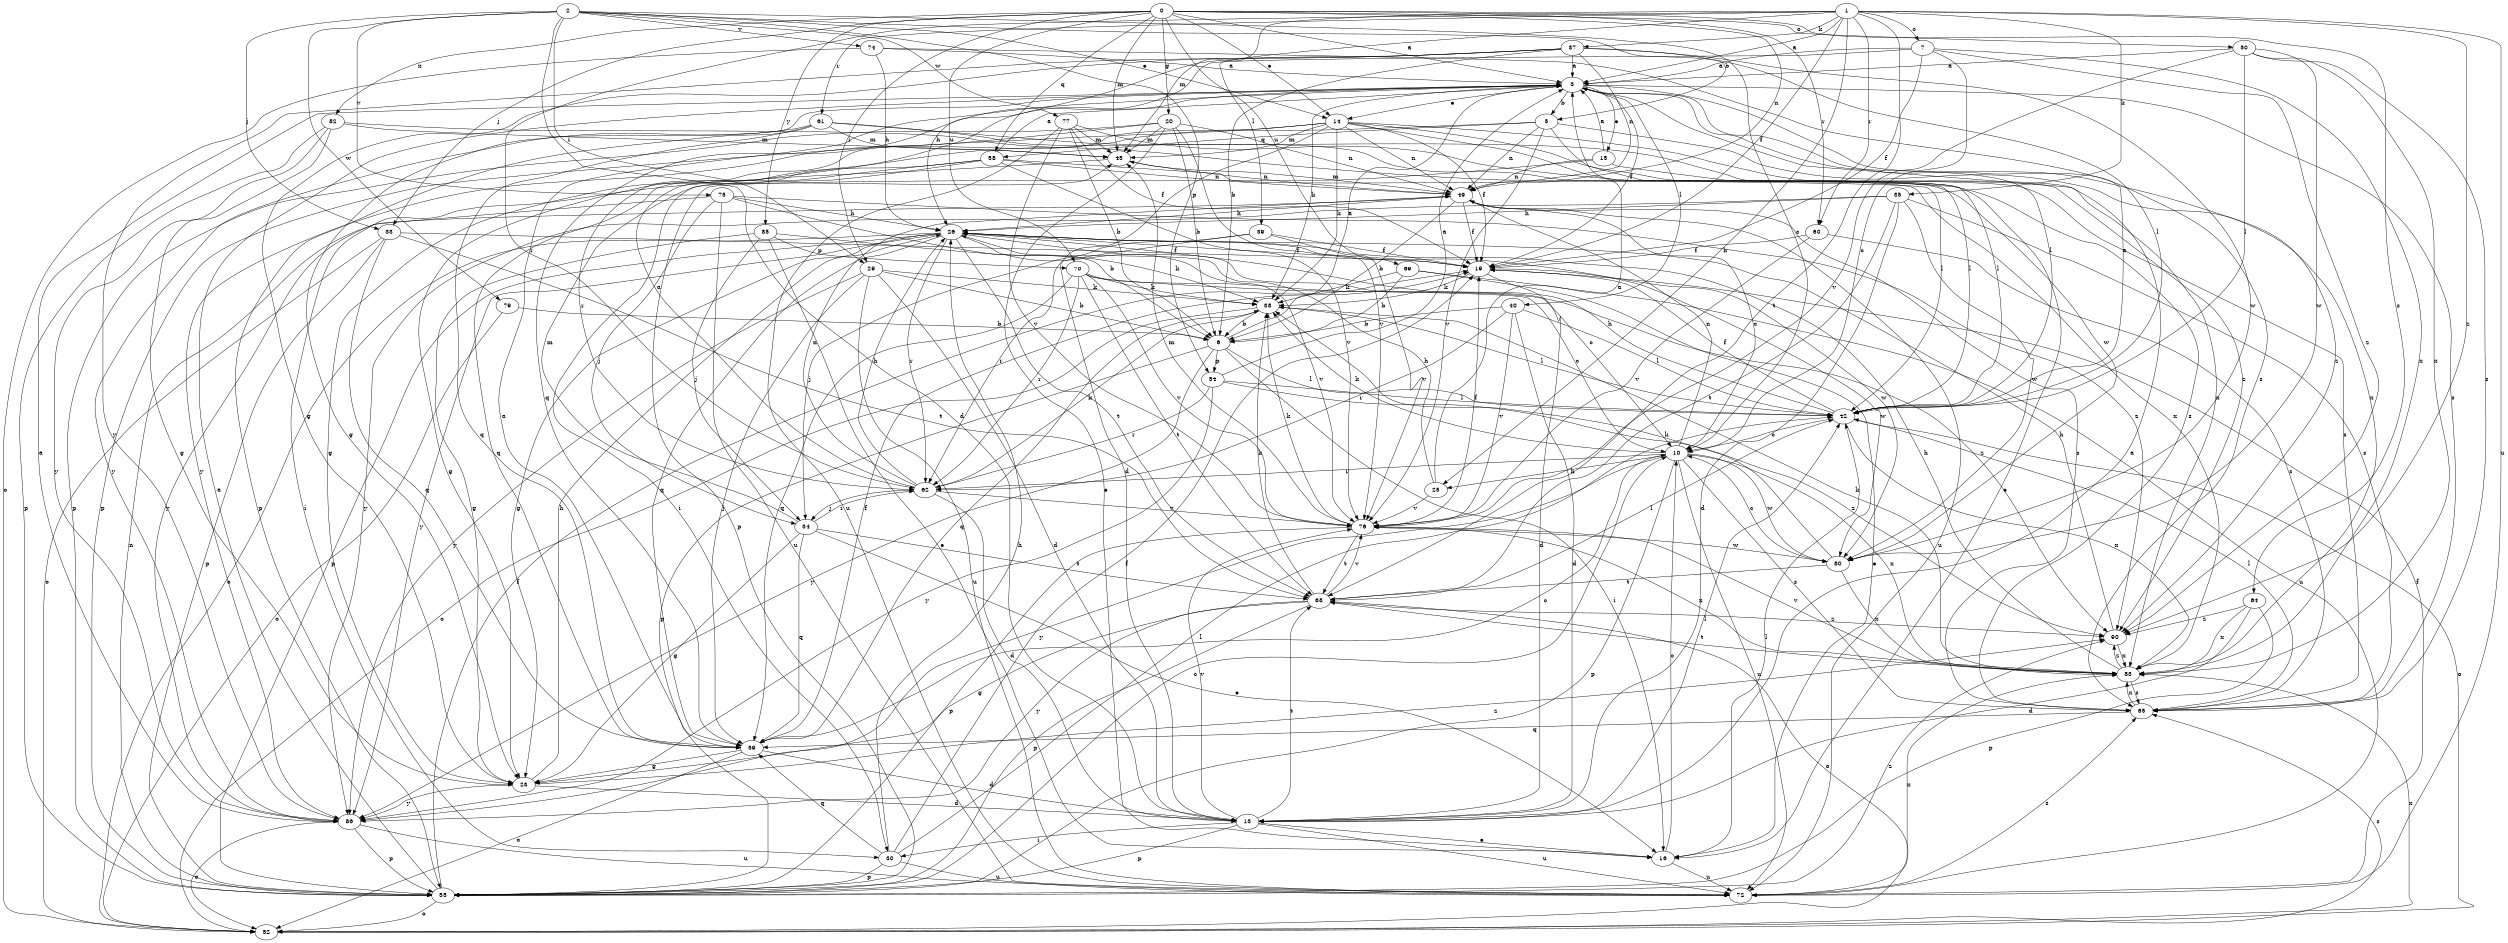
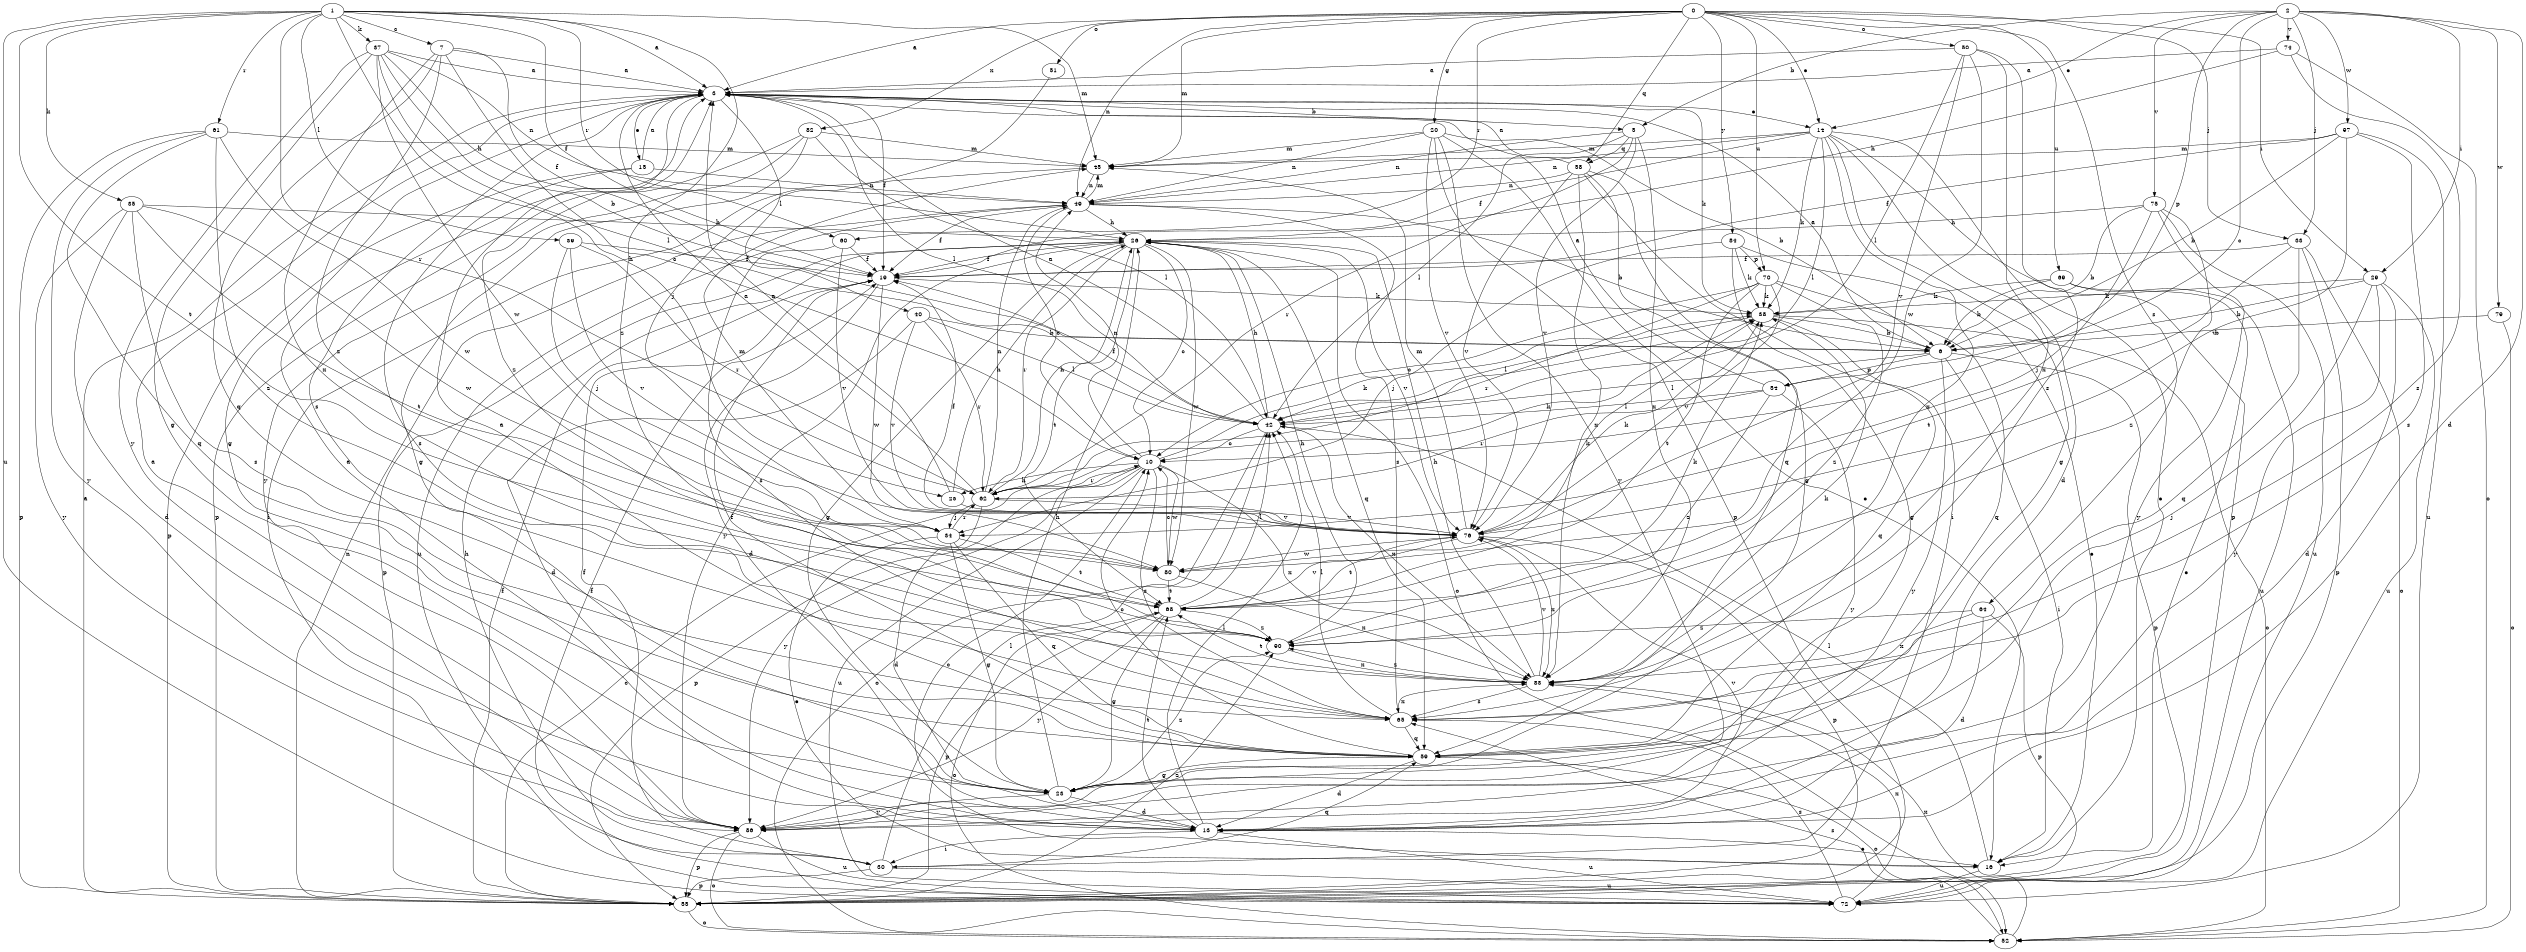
node "51": added
node "77": label "77" -> "97"
node "85": label "85" -> "84"
edge "13" -> "55": removed, label "p"
